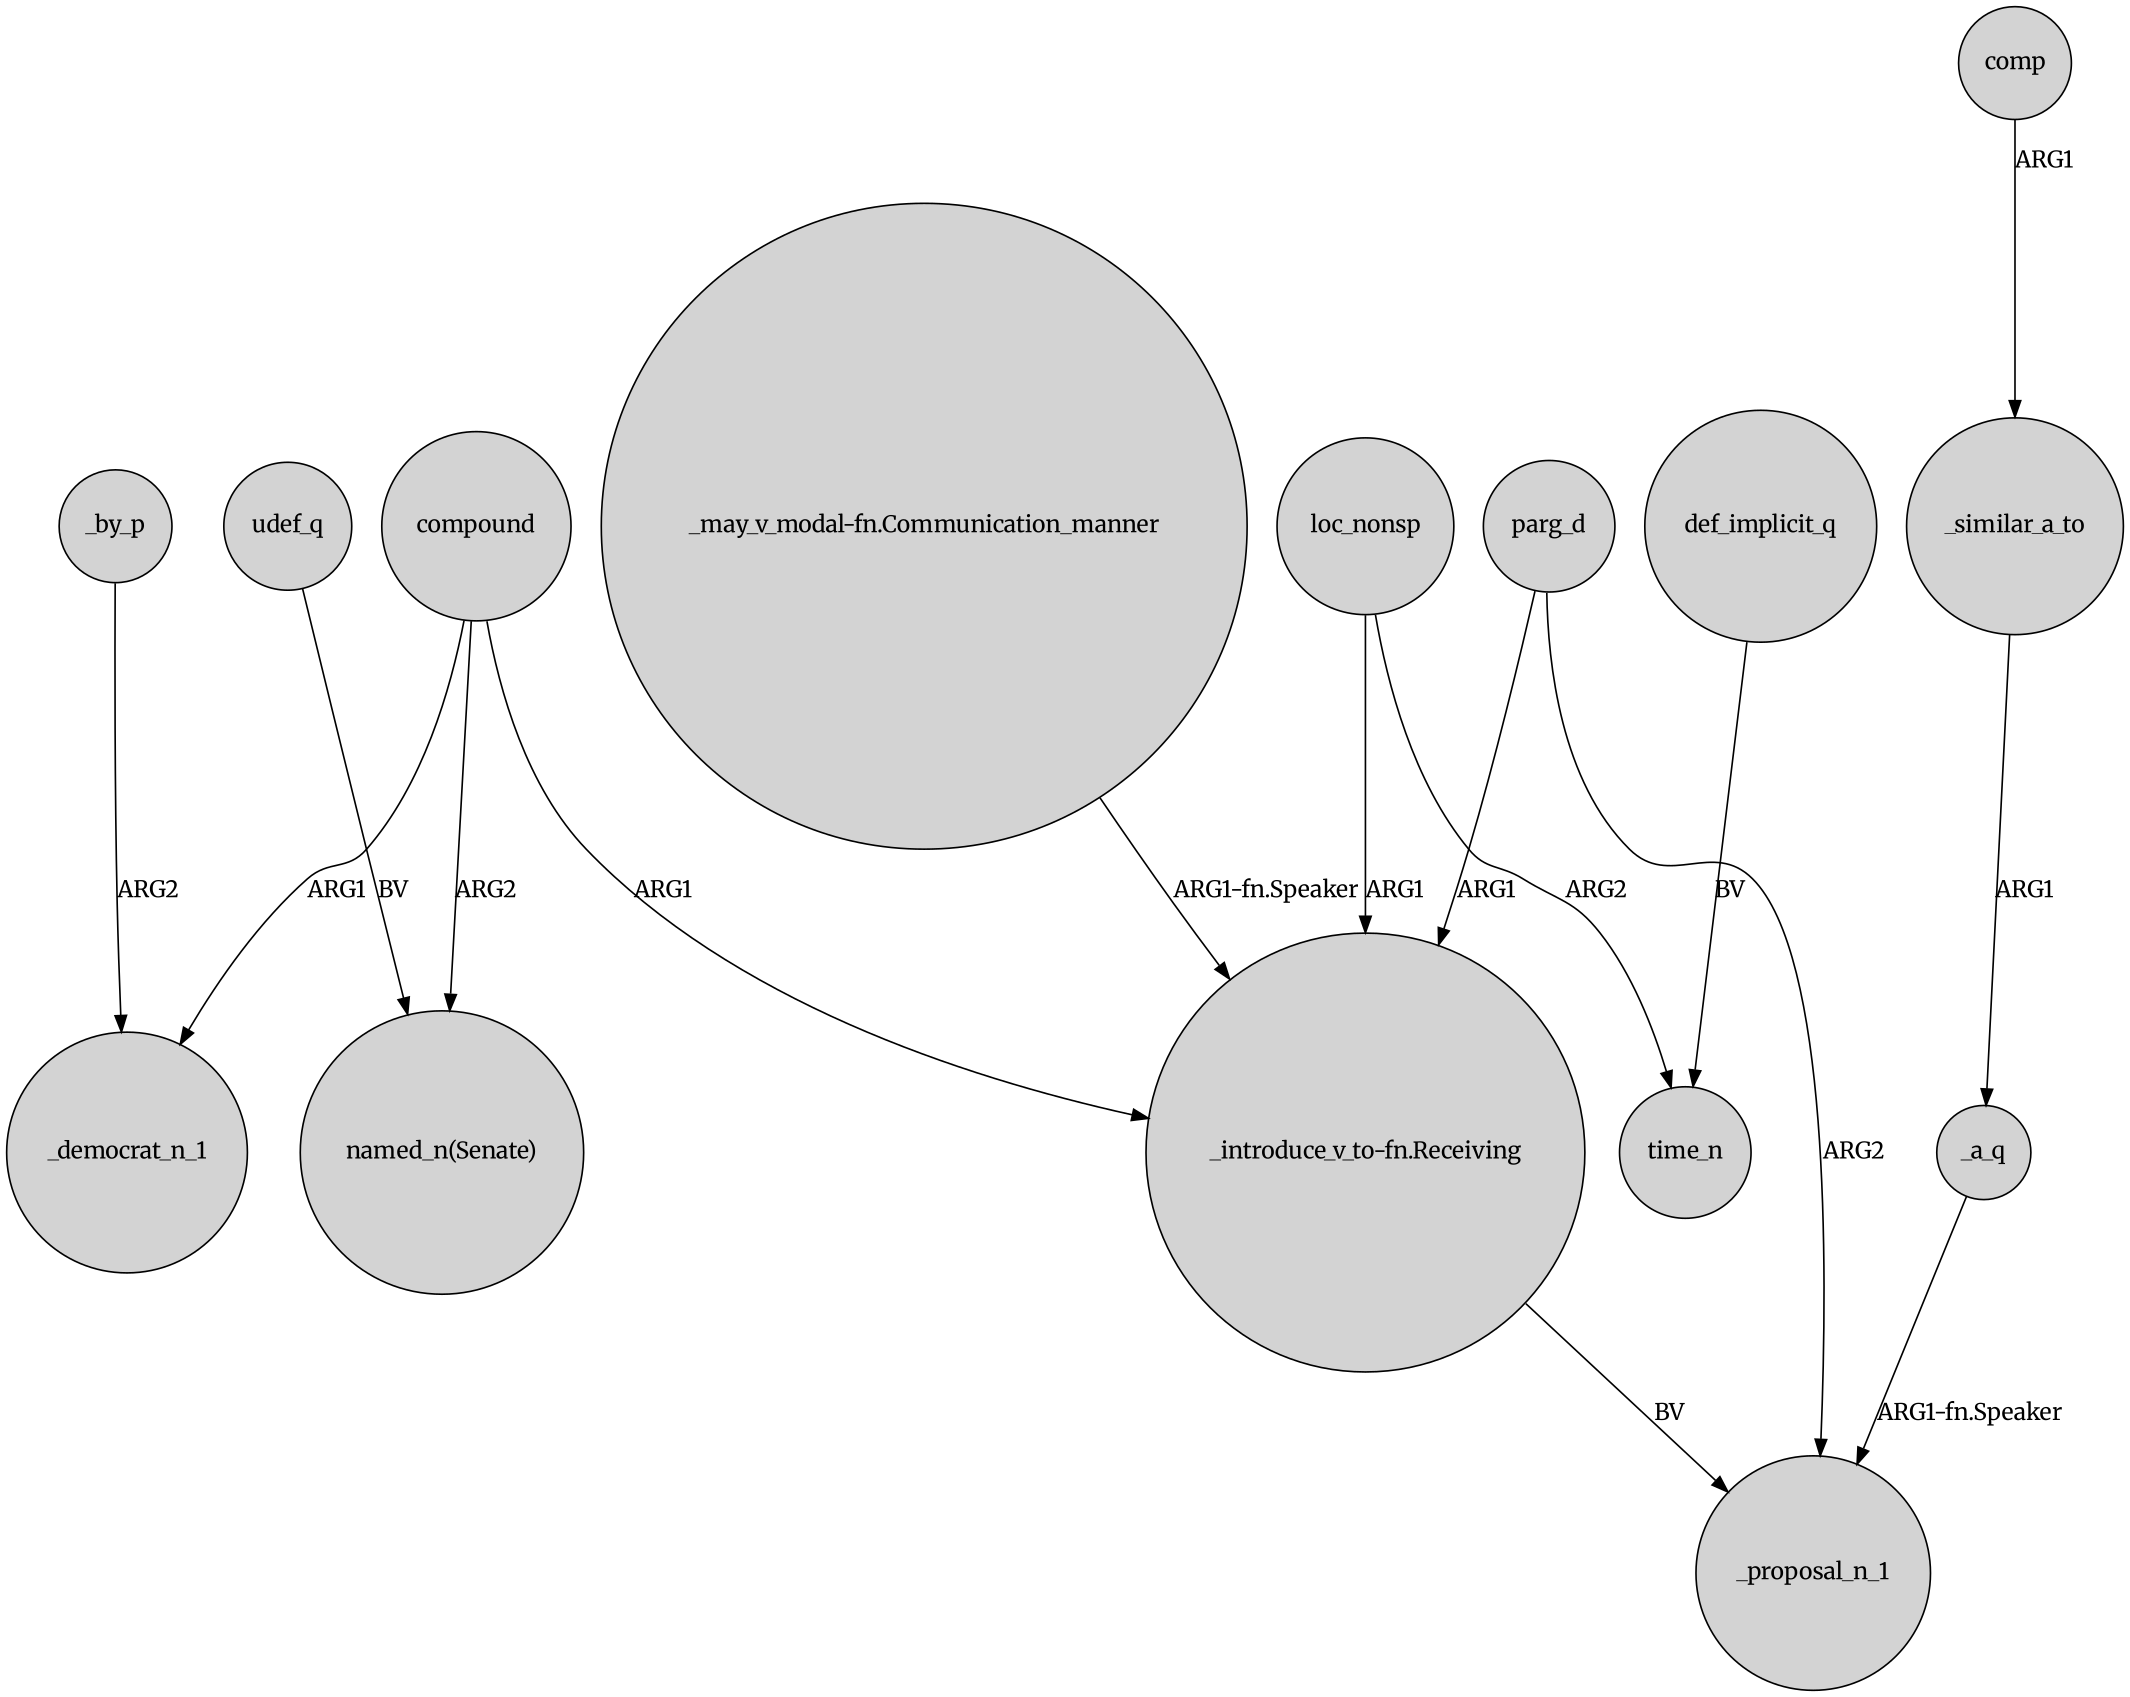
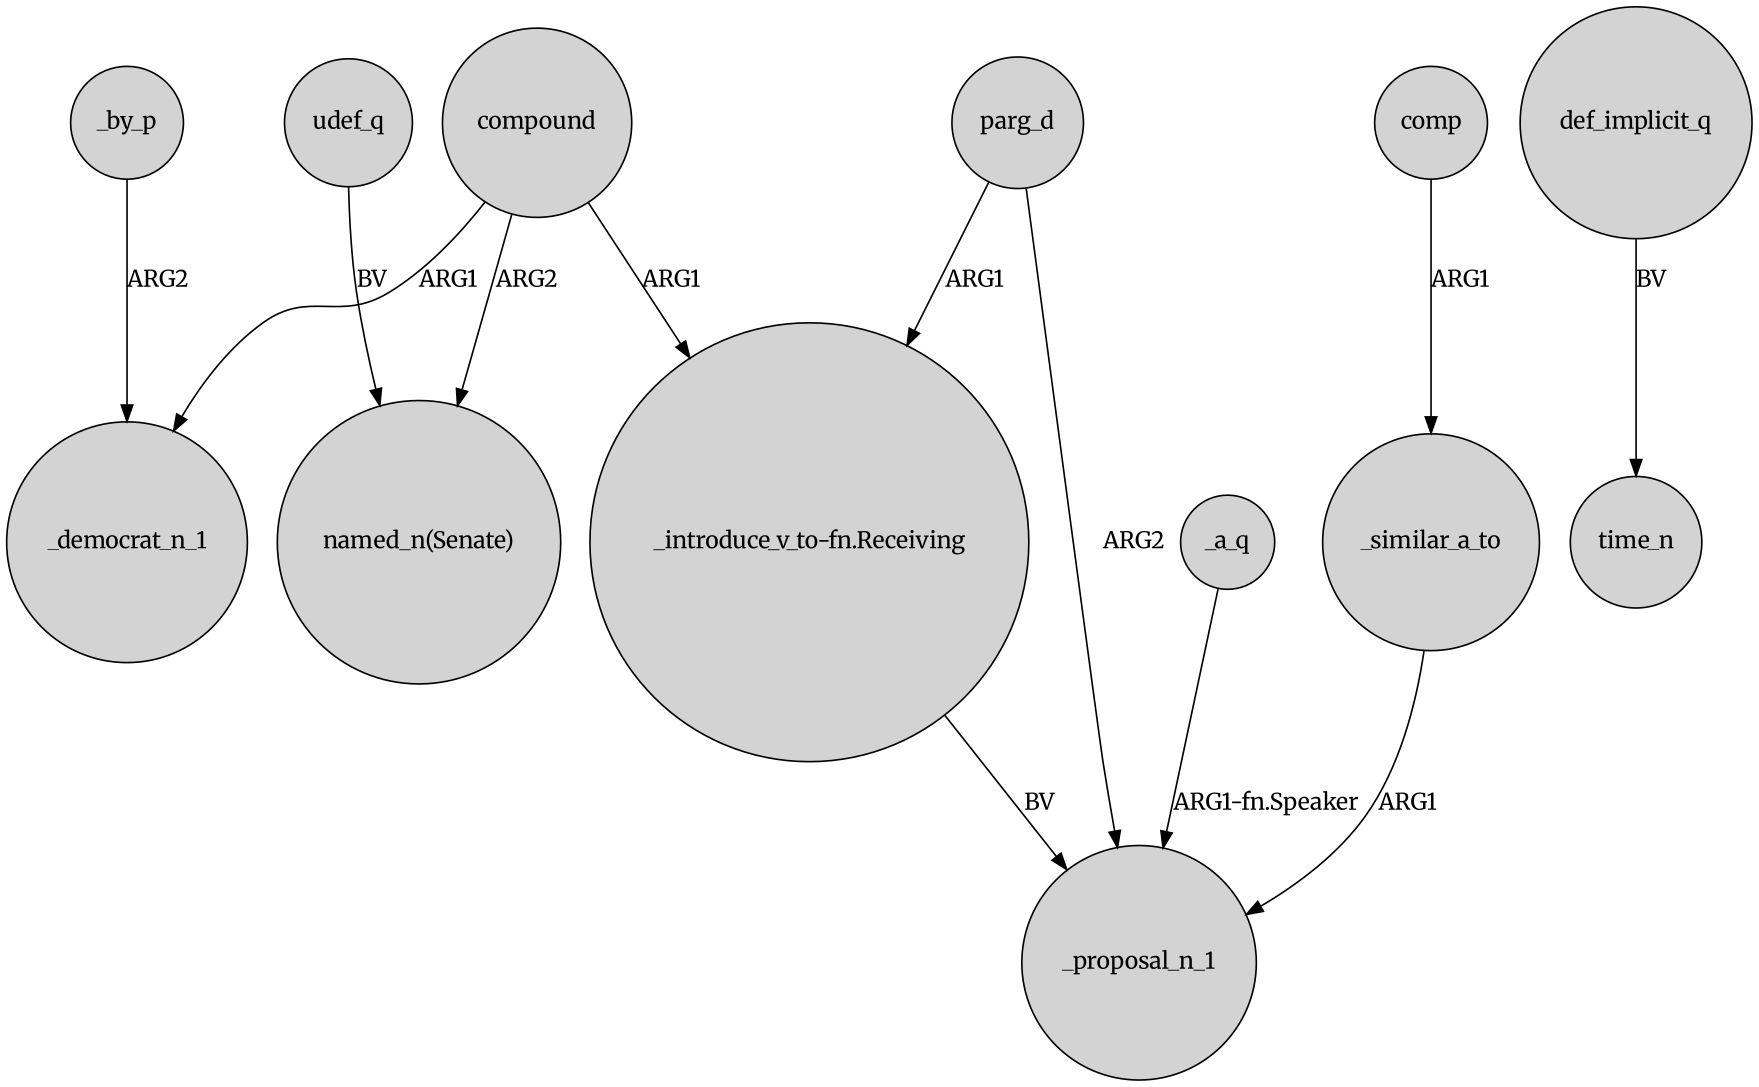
node "_may_v_modal-fn.Communication_manner": removed
node "loc_nonsp": removed
edge "_similar_a_to" -> "_a_q": now "_similar_a_to" -> "_proposal_n_1"
